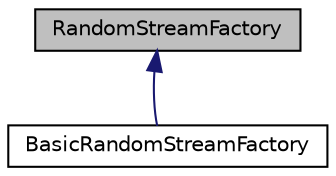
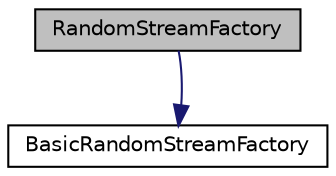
edge "BasicRandomStreamFactory" -> "RandomStreamFactory": reversed
